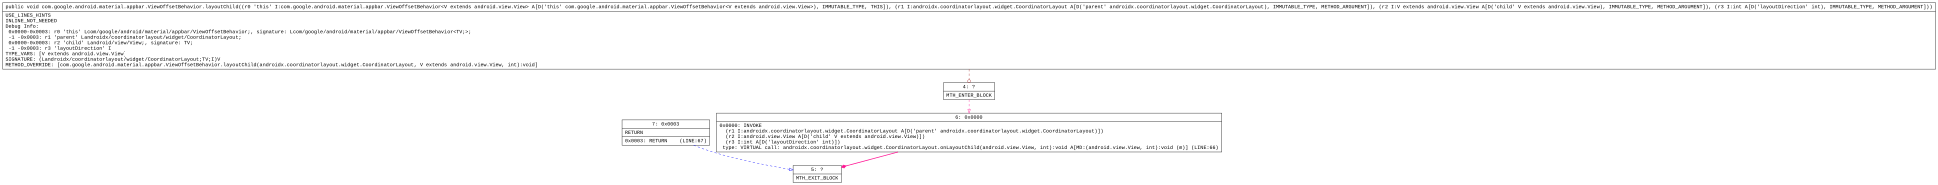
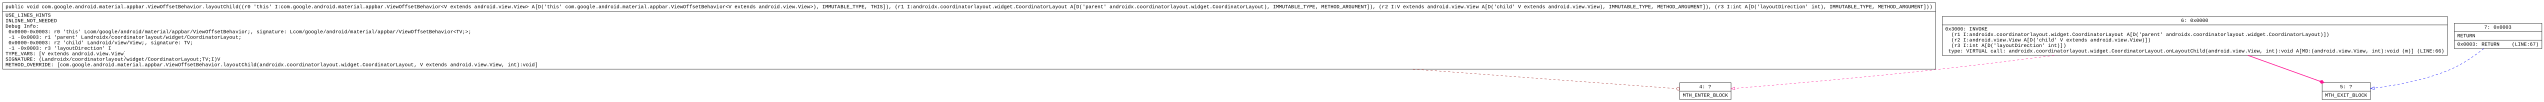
edge "4: ?" -> "6: 0x0000": reversed
node "6: 0x0000": text "0x0000: INVOKE" -> "0x3000: INVOKE"
